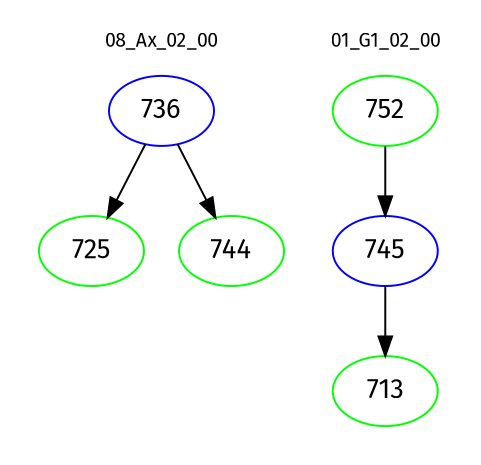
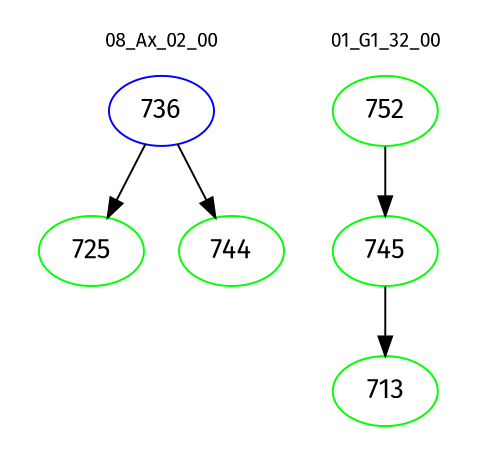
cluster "01_G1_02_00": label "01_G1_02_00" -> "01_G1_32_00"
node "745": color blue -> green
